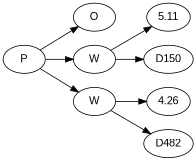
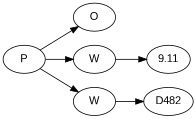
node "5.11": label "5.11" -> "9.11"
node "D150": removed
node "4.26": removed
